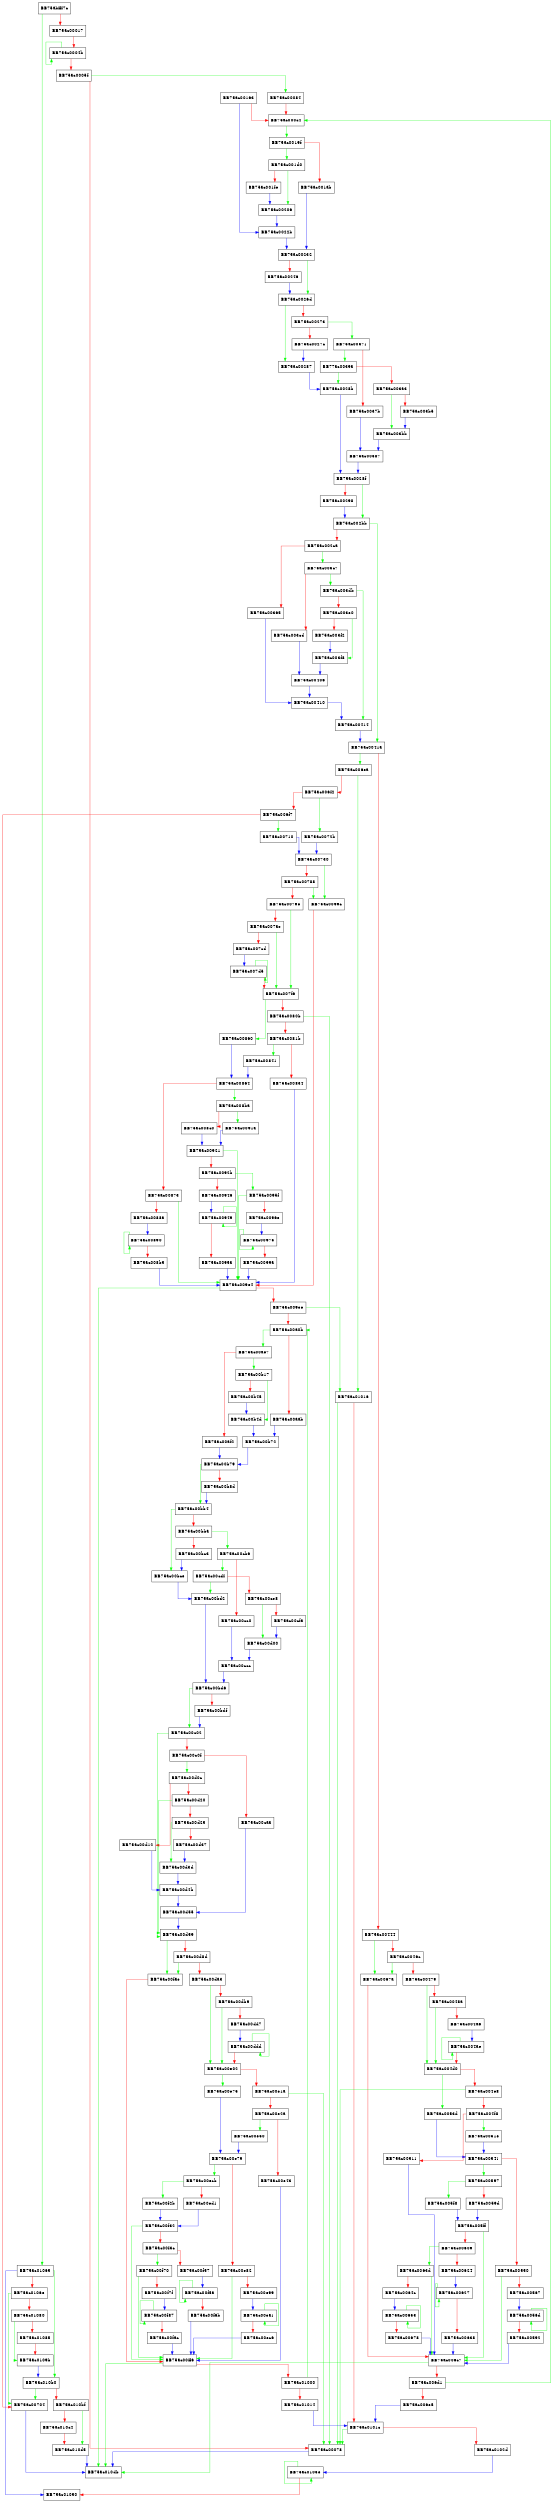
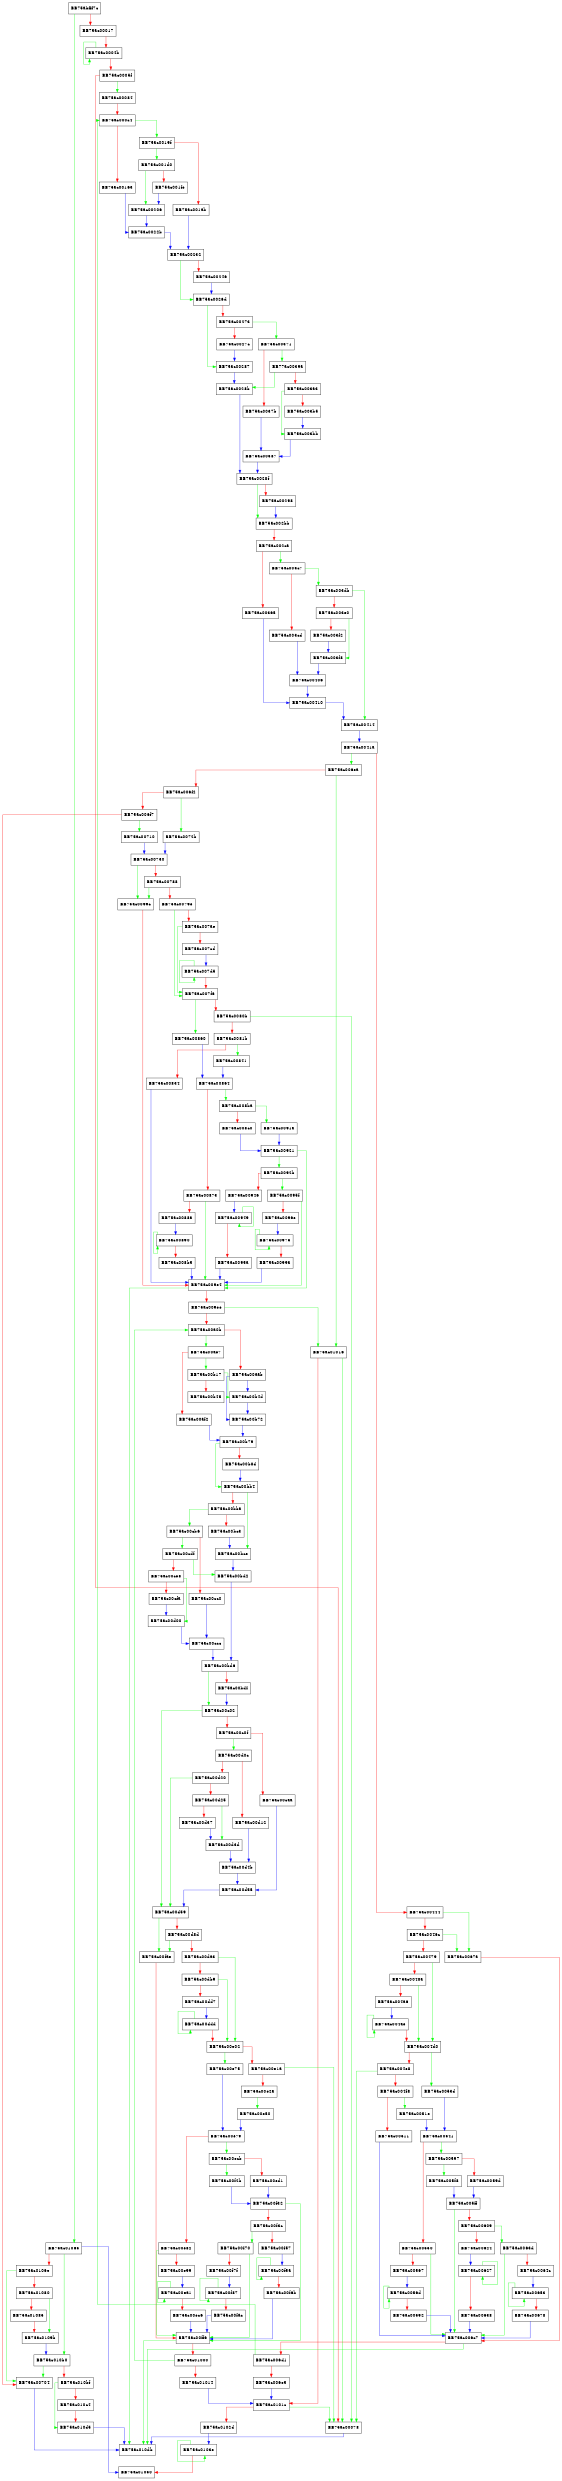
edge "BB75ac00163" -> "BB75ac000c4": reversed
edge "BB75ac002bb" -> "BB75ac0041a": removed
edge "BB75ac00921" -> "BB75ac0092b": color red -> green
edge "BB75ac00b45" -> "BB75ac00b4d": now "BB75ac00aab" -> "BB75ac00b4d"
node "BB75ac00e43": removed
